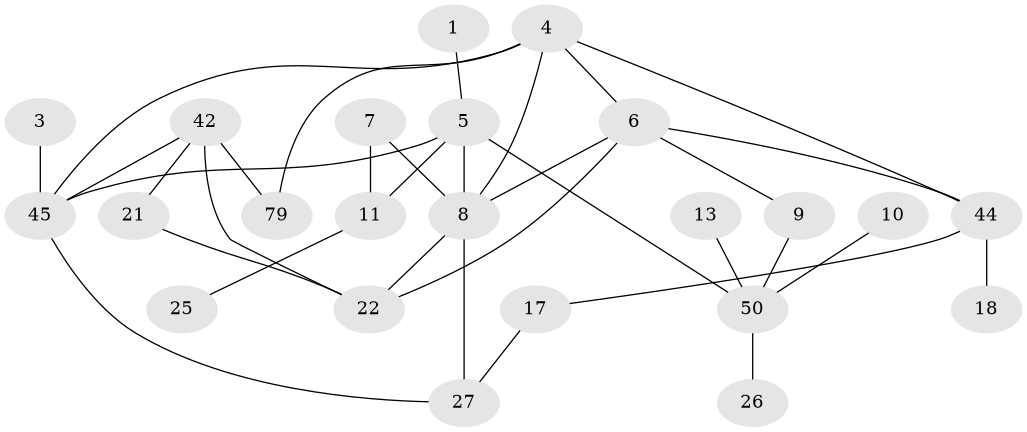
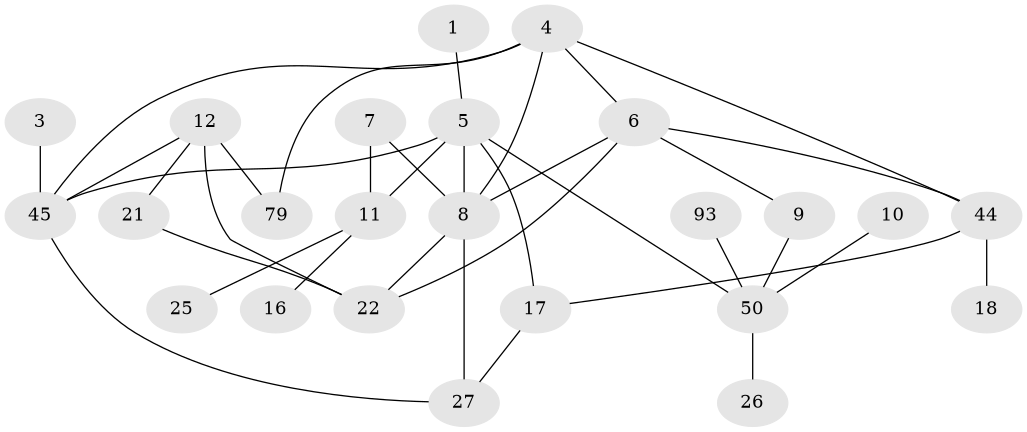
node "42": label "42" -> "12"
edge "5" -- "17": added
node "13": label "13" -> "93"
node "16": added
